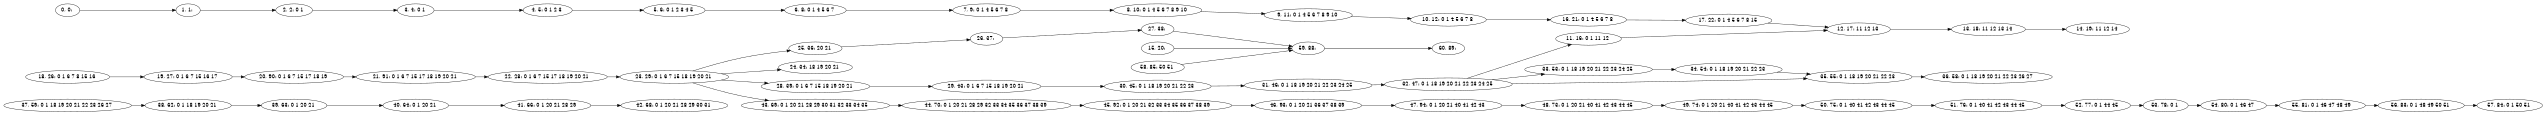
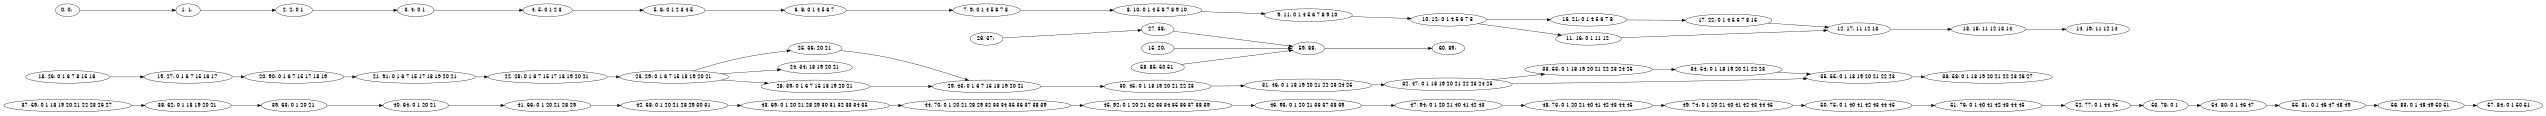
edge "25, 36: 20 21" -> "26, 37:": now "25, 36: 20 21" -> "29, 43: 0 1 6 7 15 18 19 20 21"
edge "32, 47: 0 1 18 19 20 21 22 23 24 25" -> "11, 16: 0 1 11 12": now "10, 12: 0 1 4 5 6 7 8" -> "11, 16: 0 1 11 12"
edge "23, 29: 0 1 6 7 15 18 19 20 21" -> "43, 69: 0 1 20 21 28 29 30 31 32 33 34 35": now "42, 68: 0 1 20 21 28 29 30 31" -> "43, 69: 0 1 20 21 28 29 30 31 32 33 34 35"
